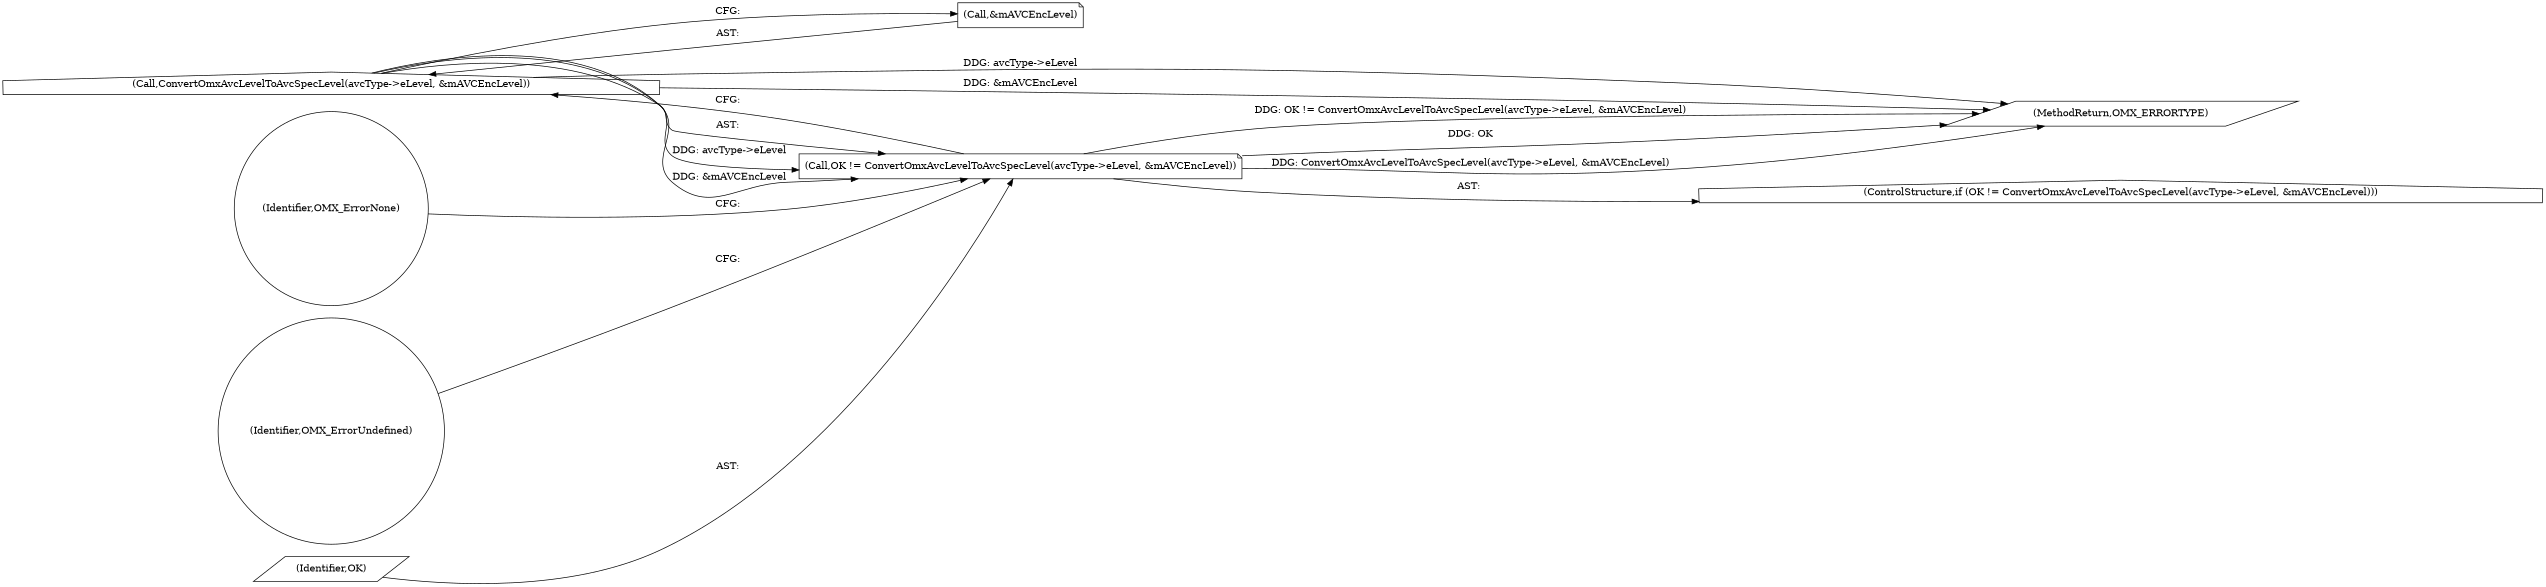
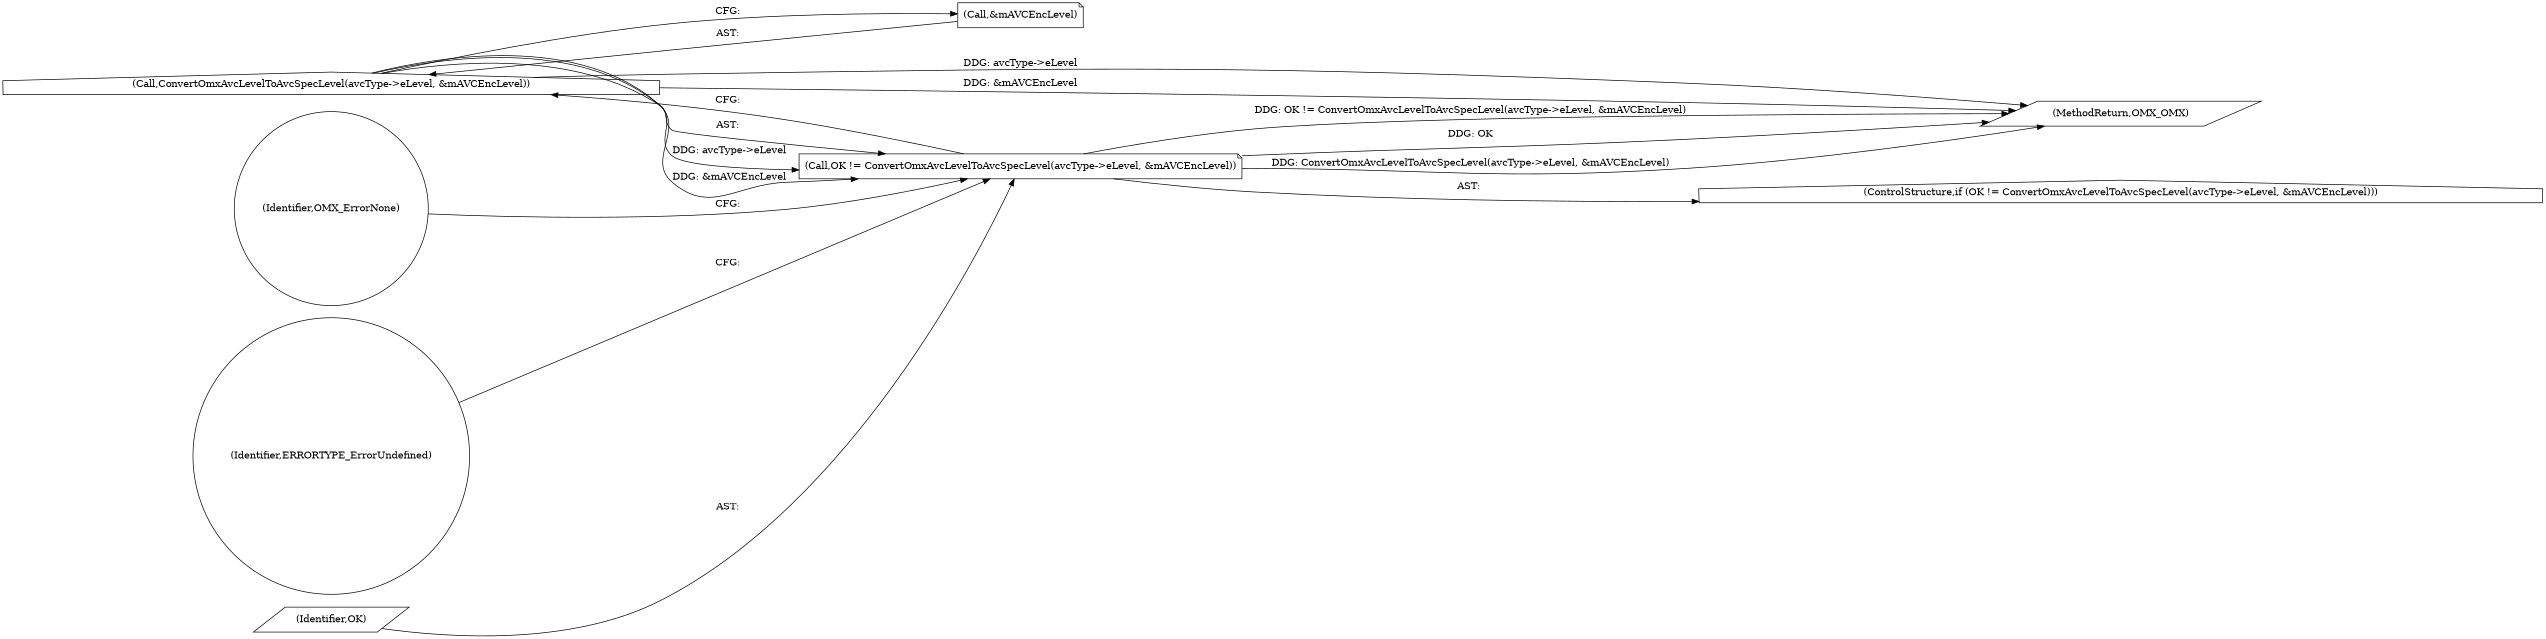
node "(MethodReturn,OMX_ERRORTYPE)": label "(MethodReturn,OMX_ERRORTYPE)" -> "(MethodReturn,OMX_OMX)"
node "(Identifier,OMX_ErrorUndefined)": label "(Identifier,OMX_ErrorUndefined)" -> "(Identifier,ERRORTYPE_ErrorUndefined)"
